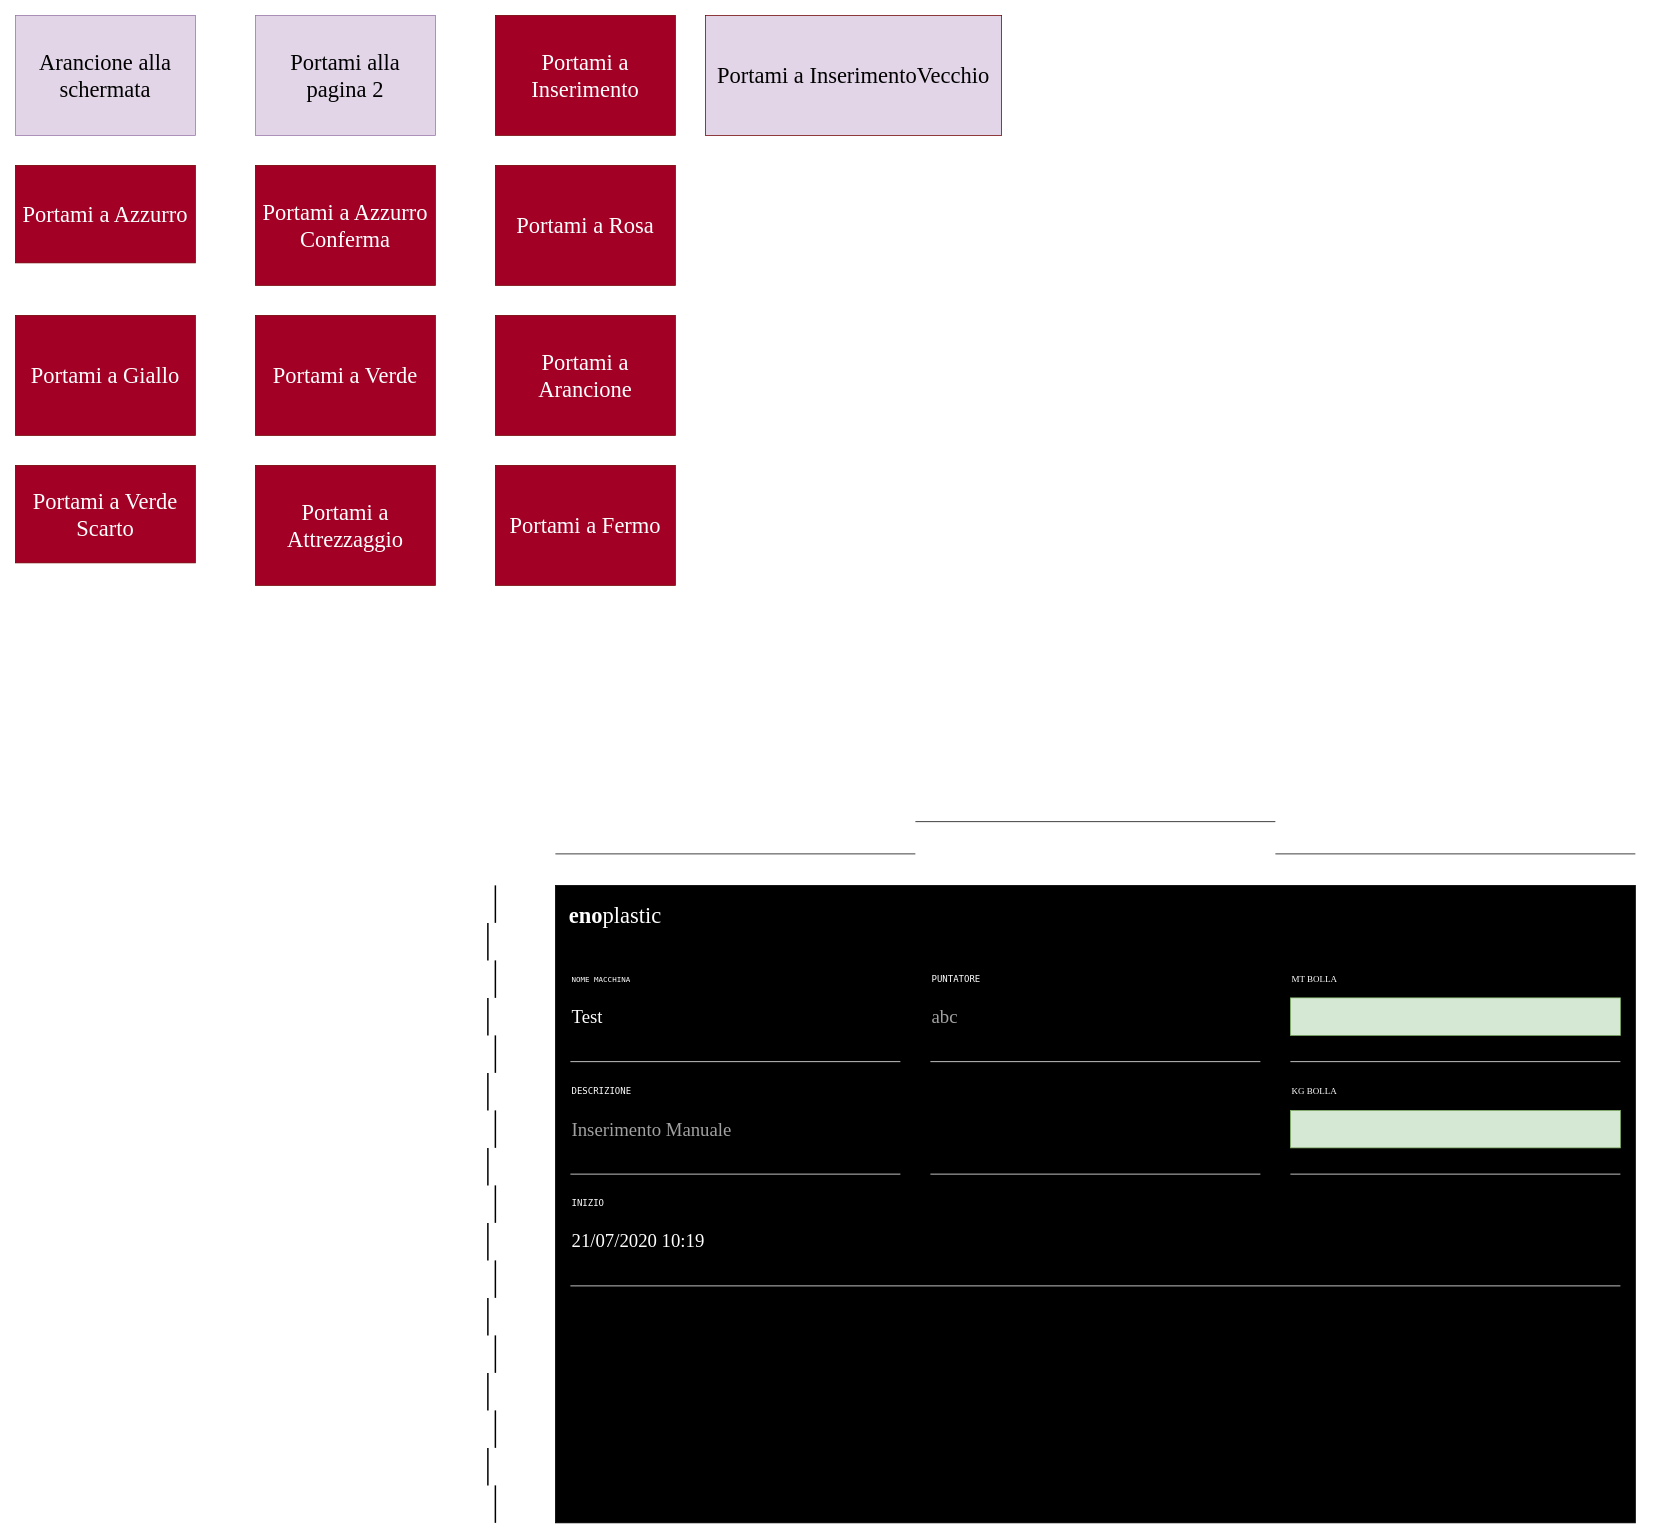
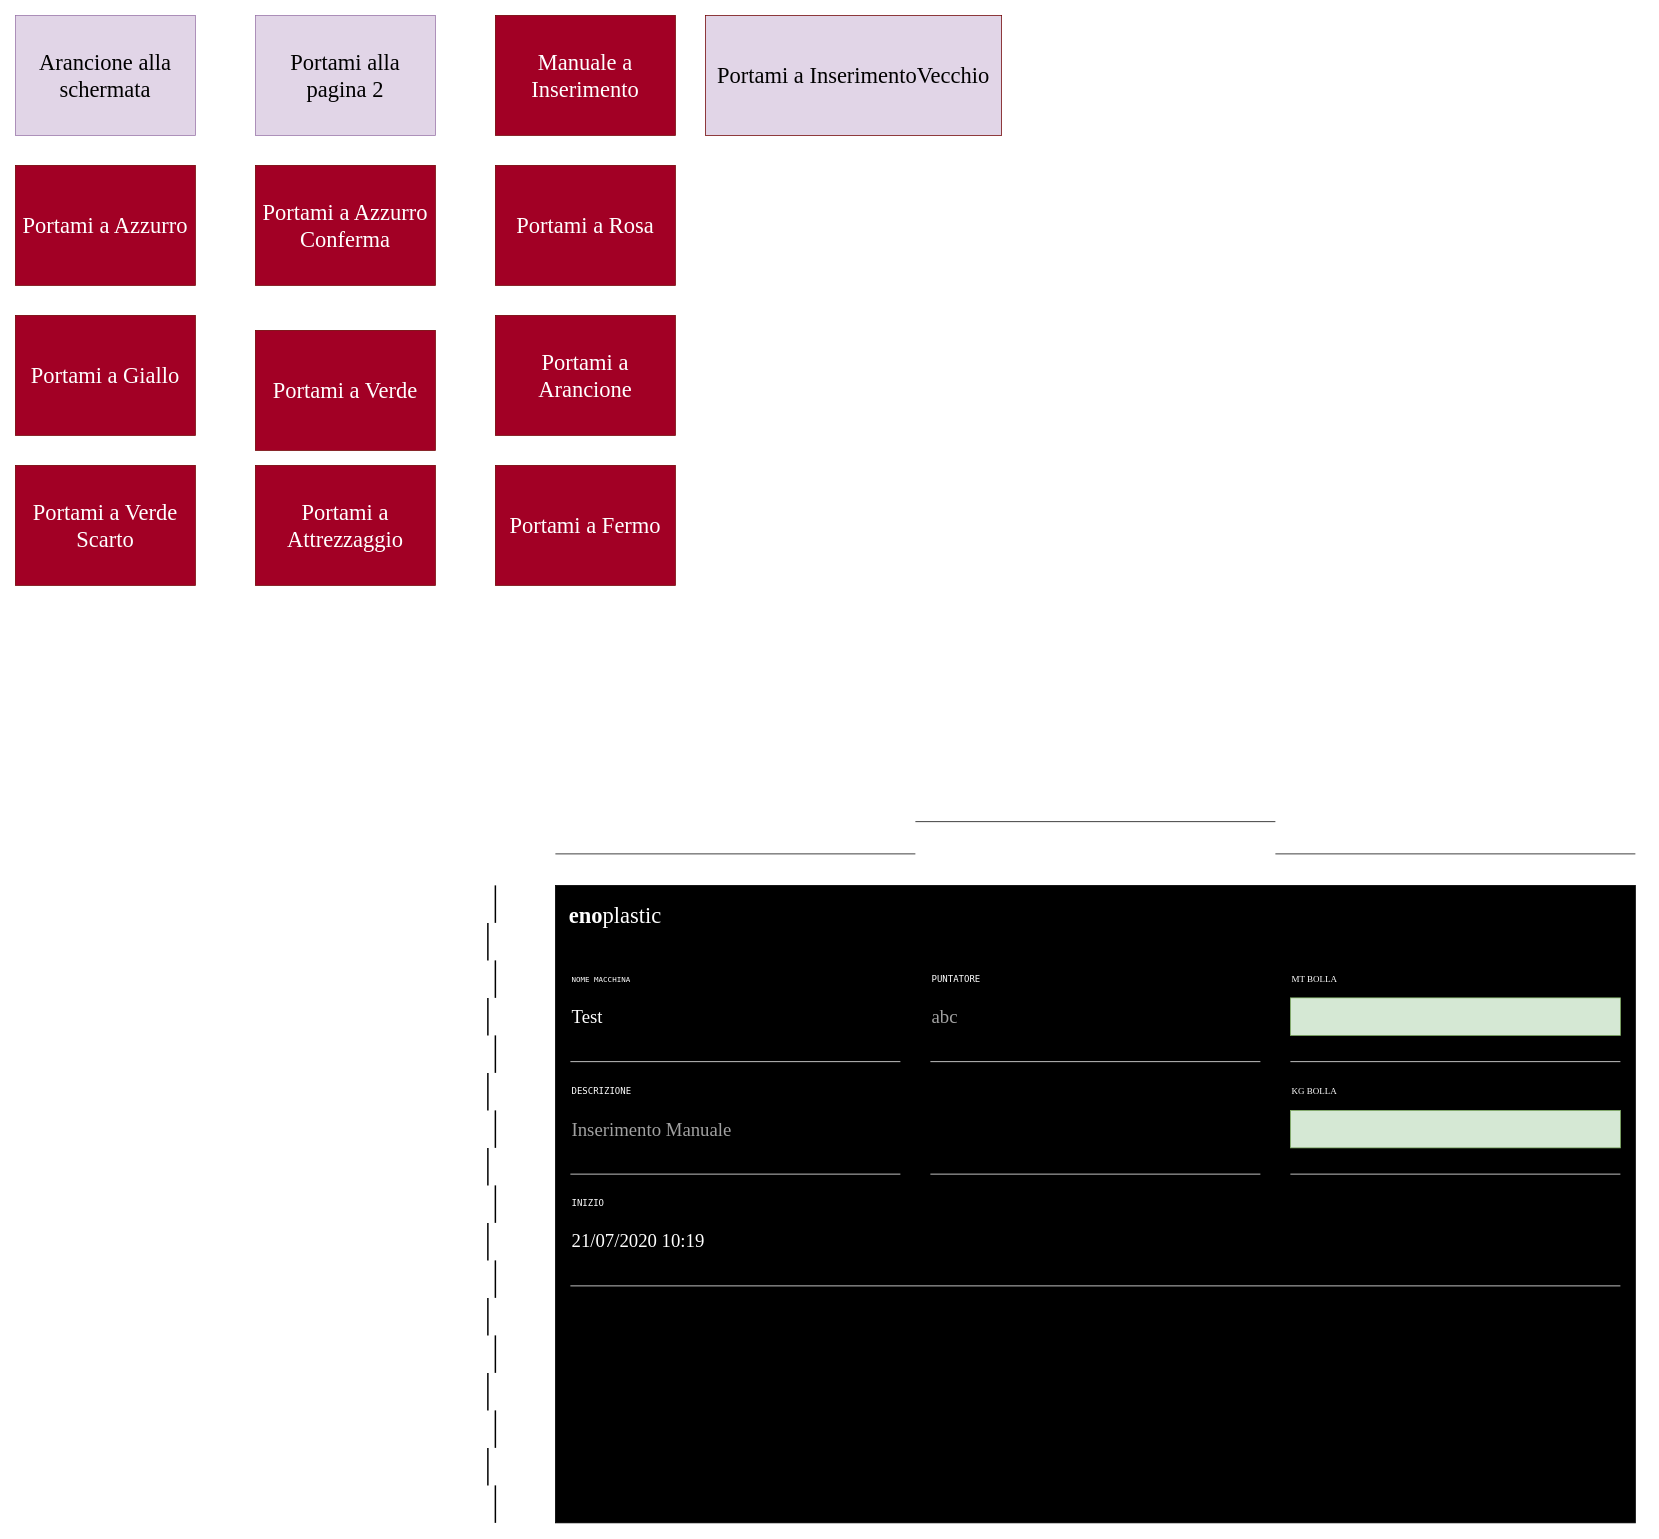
node "Portami a Inserimento": label "Portami a Inserimento" -> "Manuale a Inserimento"
node "Portami a Azzurro": size 180x98 -> 180x120
node "Portami a Verde": moved (345, 375) -> (345, 390)
node "Portami a Verde Scarto": size 180x98 -> 180x120
